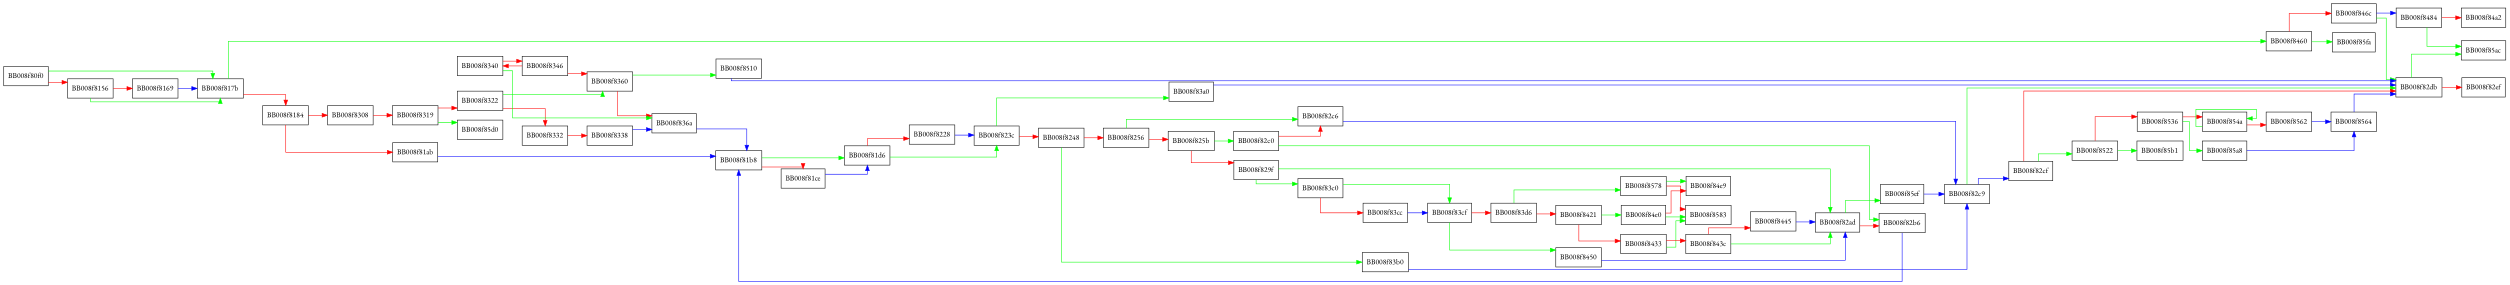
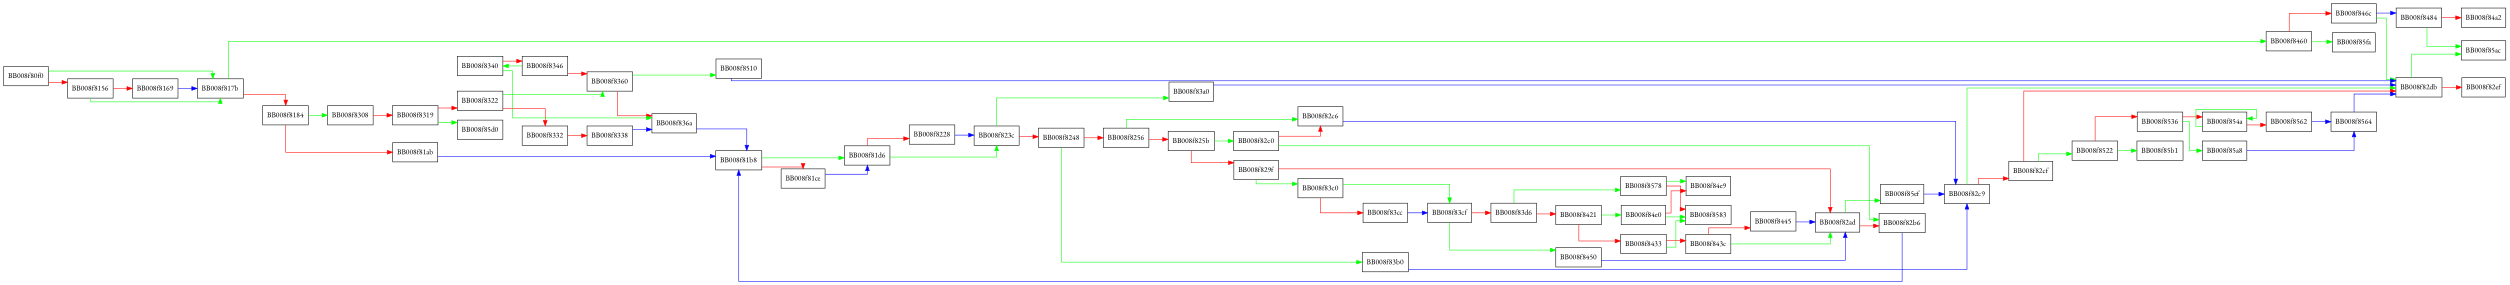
edge "BB008f8346" -> "BB008f8340": color red -> green
edge "BB008f8184" -> "BB008f8308": color red -> green
edge "BB008f829f" -> "BB008f82ad": color green -> red
edge "BB008f82c9" -> "BB008f82cf": color blue -> red
